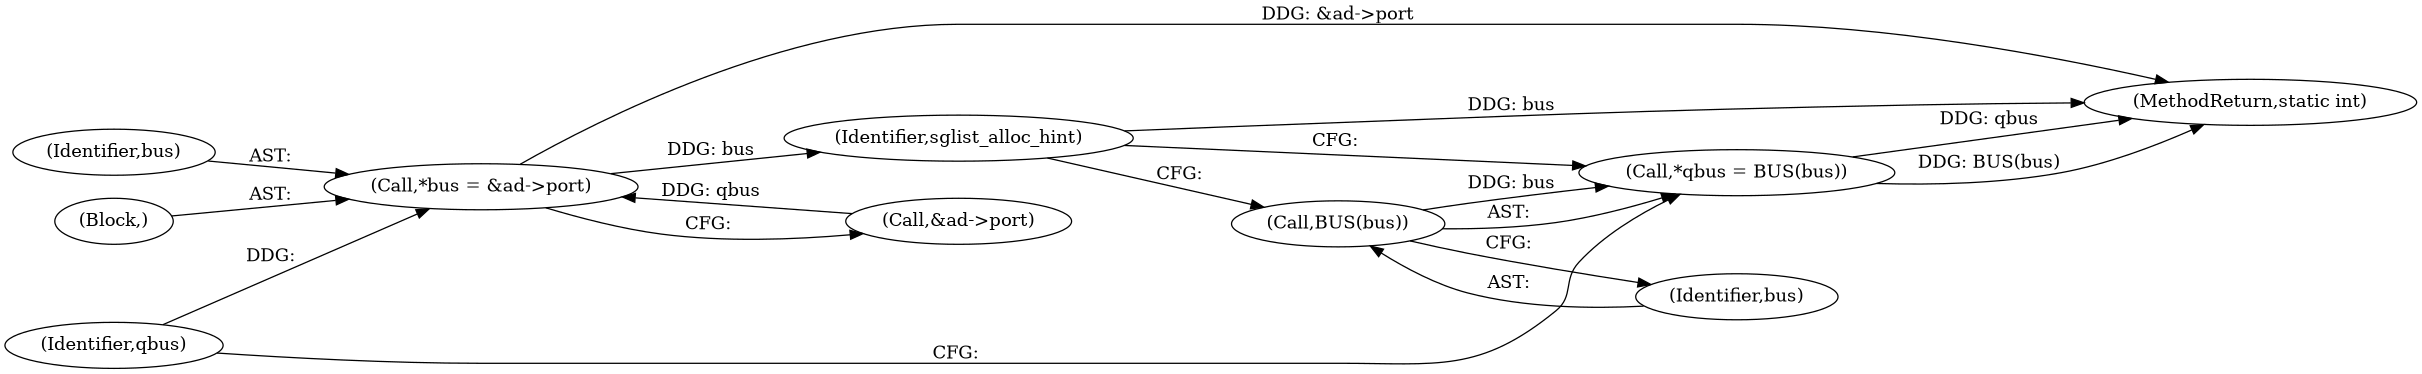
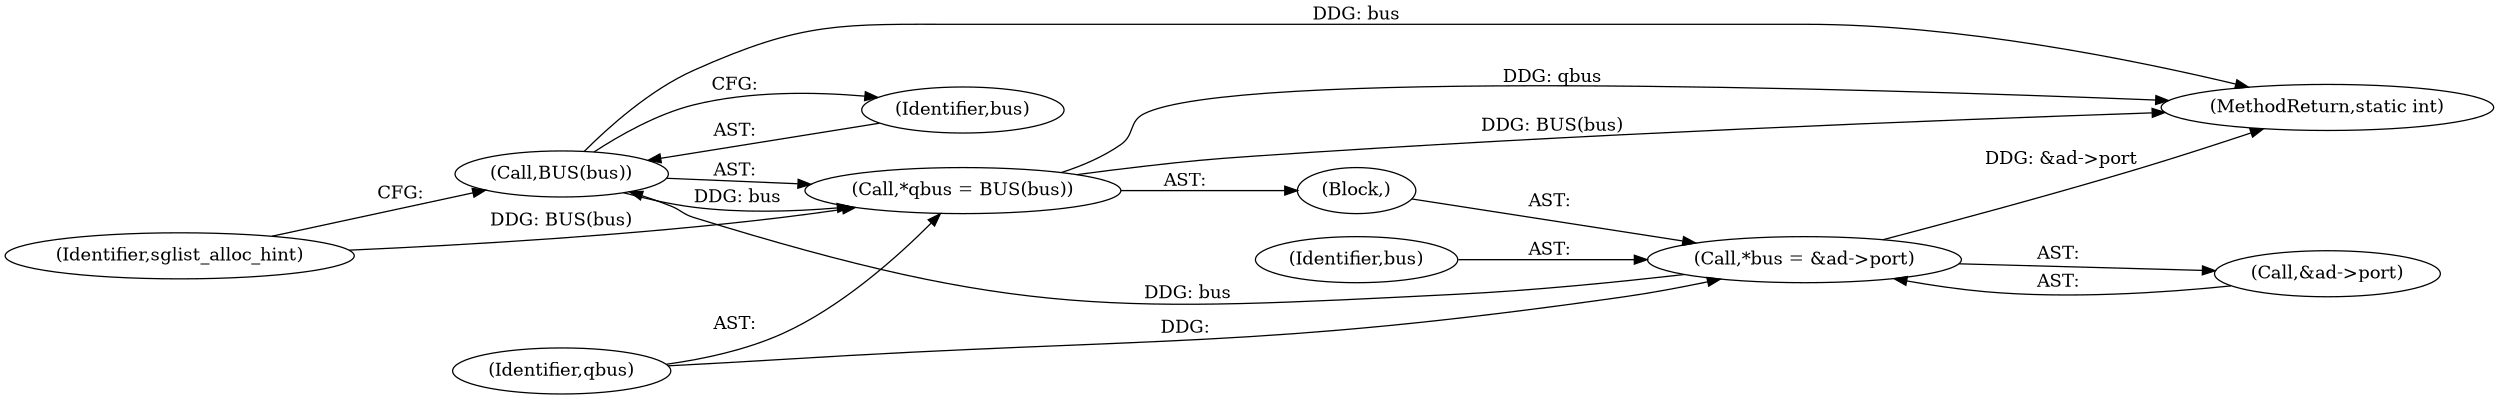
edge "(Identifier,sglist_alloc_hint)" -> "(MethodReturn,static int)": now "(Call,BUS(bus))" -> "(MethodReturn,static int)"
edge "(Identifier,sglist_alloc_hint)" -> "(Call,*qbus = BUS(bus))": label "CFG: " -> "DDG: BUS(bus)"
edge "(Call,*bus = &ad->port)" -> "(Identifier,sglist_alloc_hint)": now "(Call,*bus = &ad->port)" -> "(Call,BUS(bus))"
edge "(Call,&ad->port)" -> "(Call,*bus = &ad->port)": label "DDG: qbus" -> "AST: "
edge "(Call,*qbus = BUS(bus))" -> "(Block,)": added, label "AST:"
edge "(Call,*bus = &ad->port)" -> "(Call,&ad->port)": label "CFG: " -> "AST: "
edge "(Identifier,qbus)" -> "(Call,*qbus = BUS(bus))": label "CFG: " -> "AST: "
